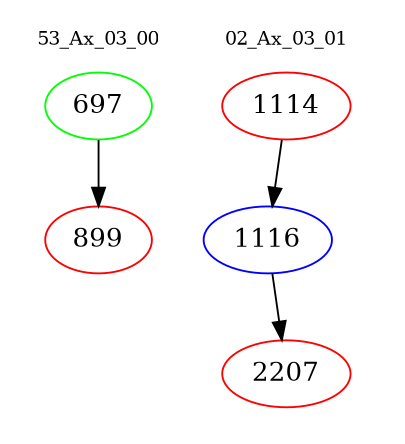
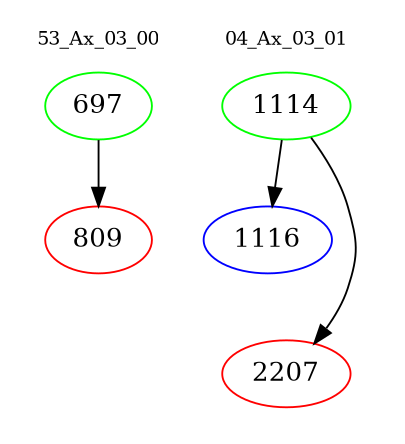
cluster "02_Ax_03_01": label "02_Ax_03_01" -> "04_Ax_03_01"
node "1114": color red -> green
node "899": label "899" -> "809"
edge "1116" -> "2207": now "1114" -> "2207"
